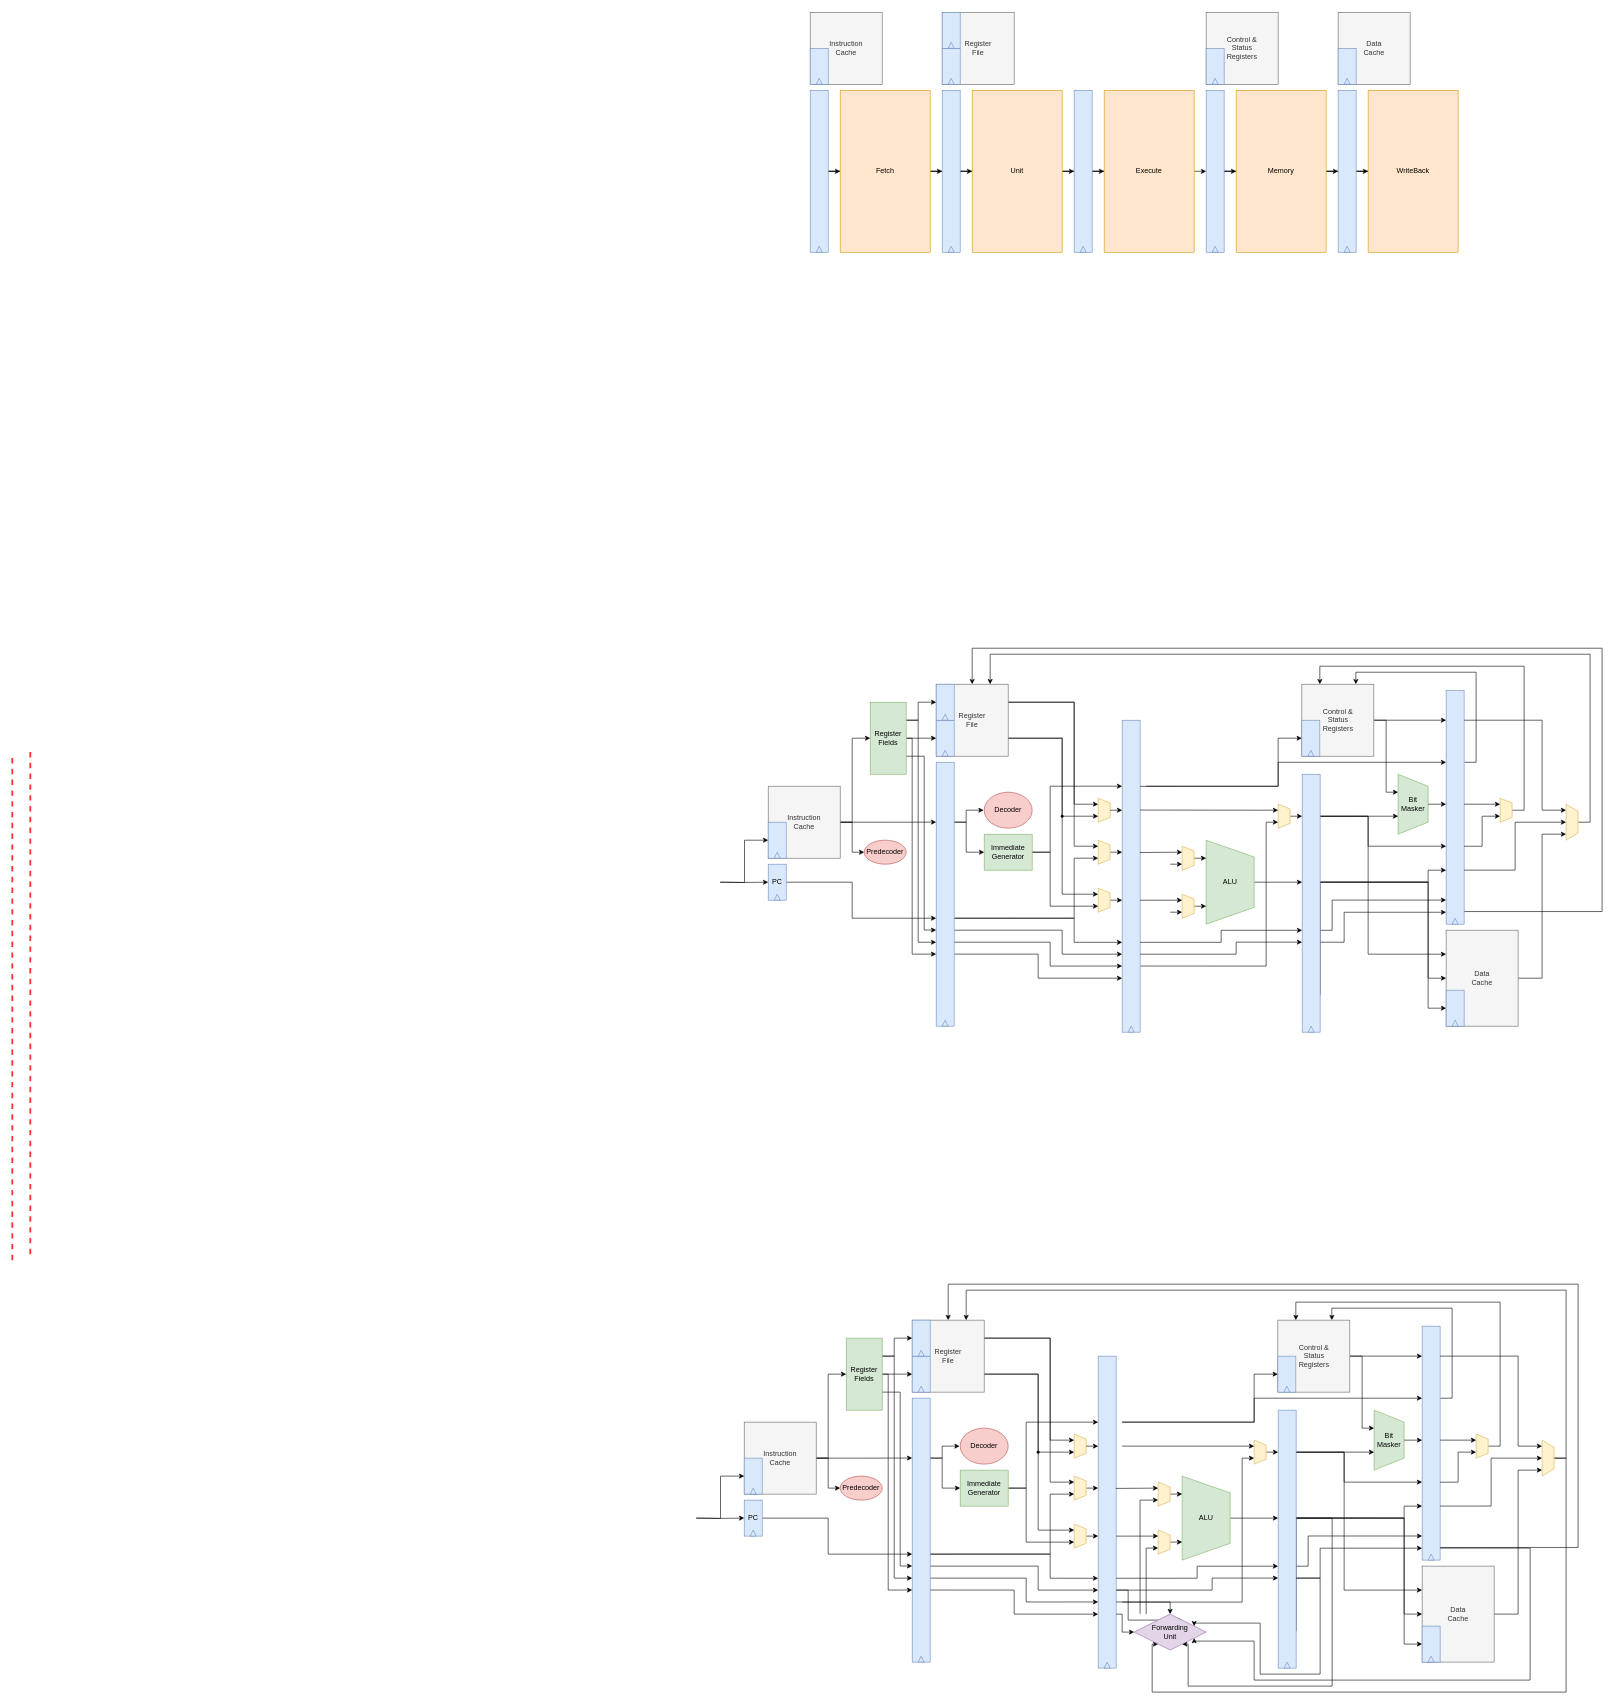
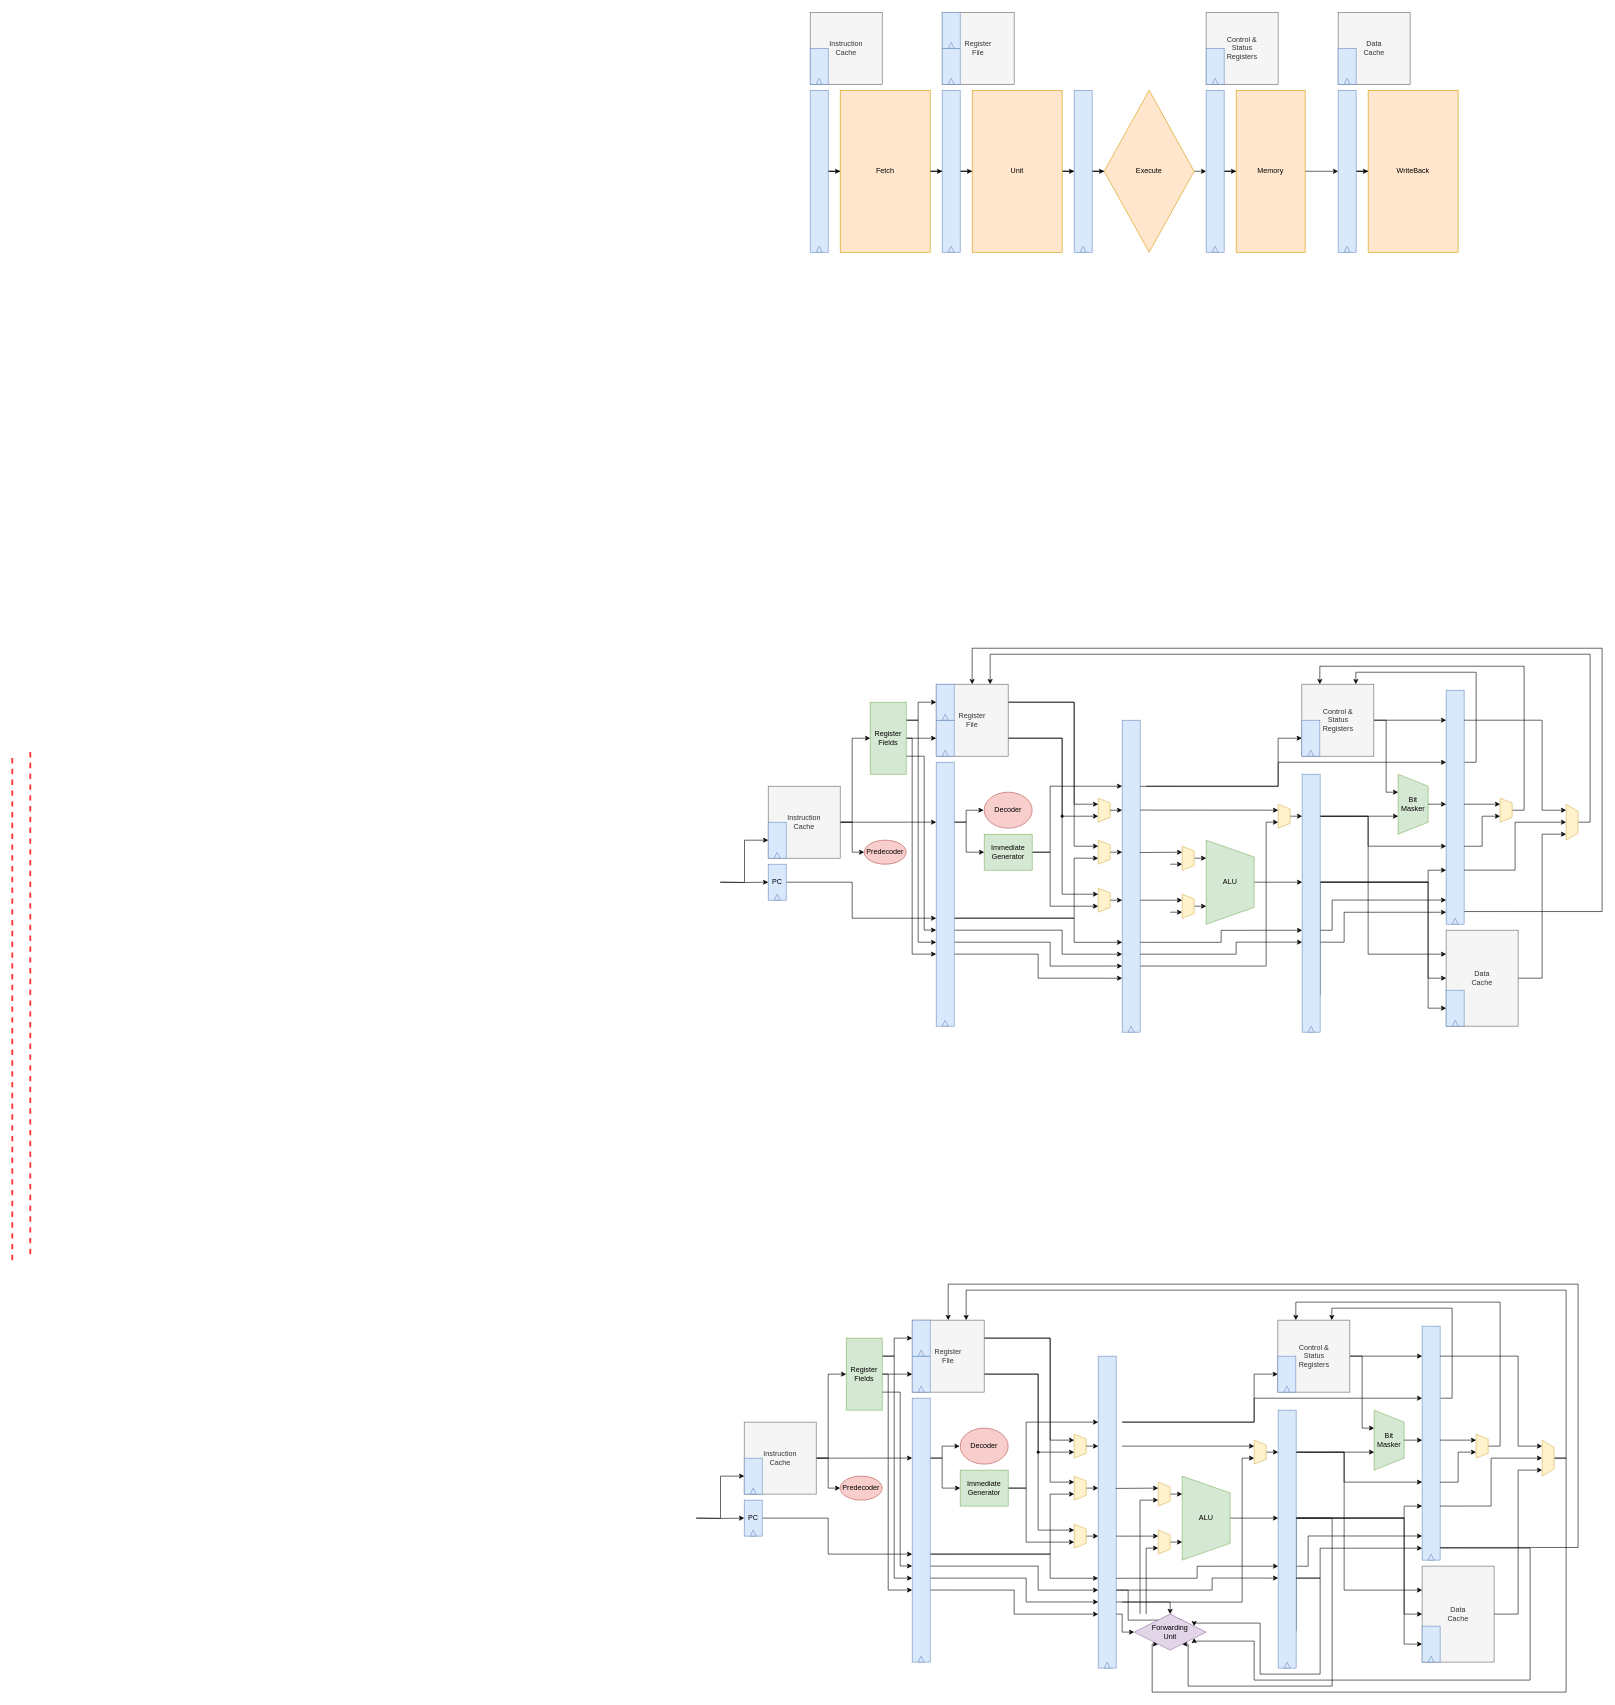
node "Execute": shape rectangle -> diamond
node "Memory": size 90x162 -> 69x162
